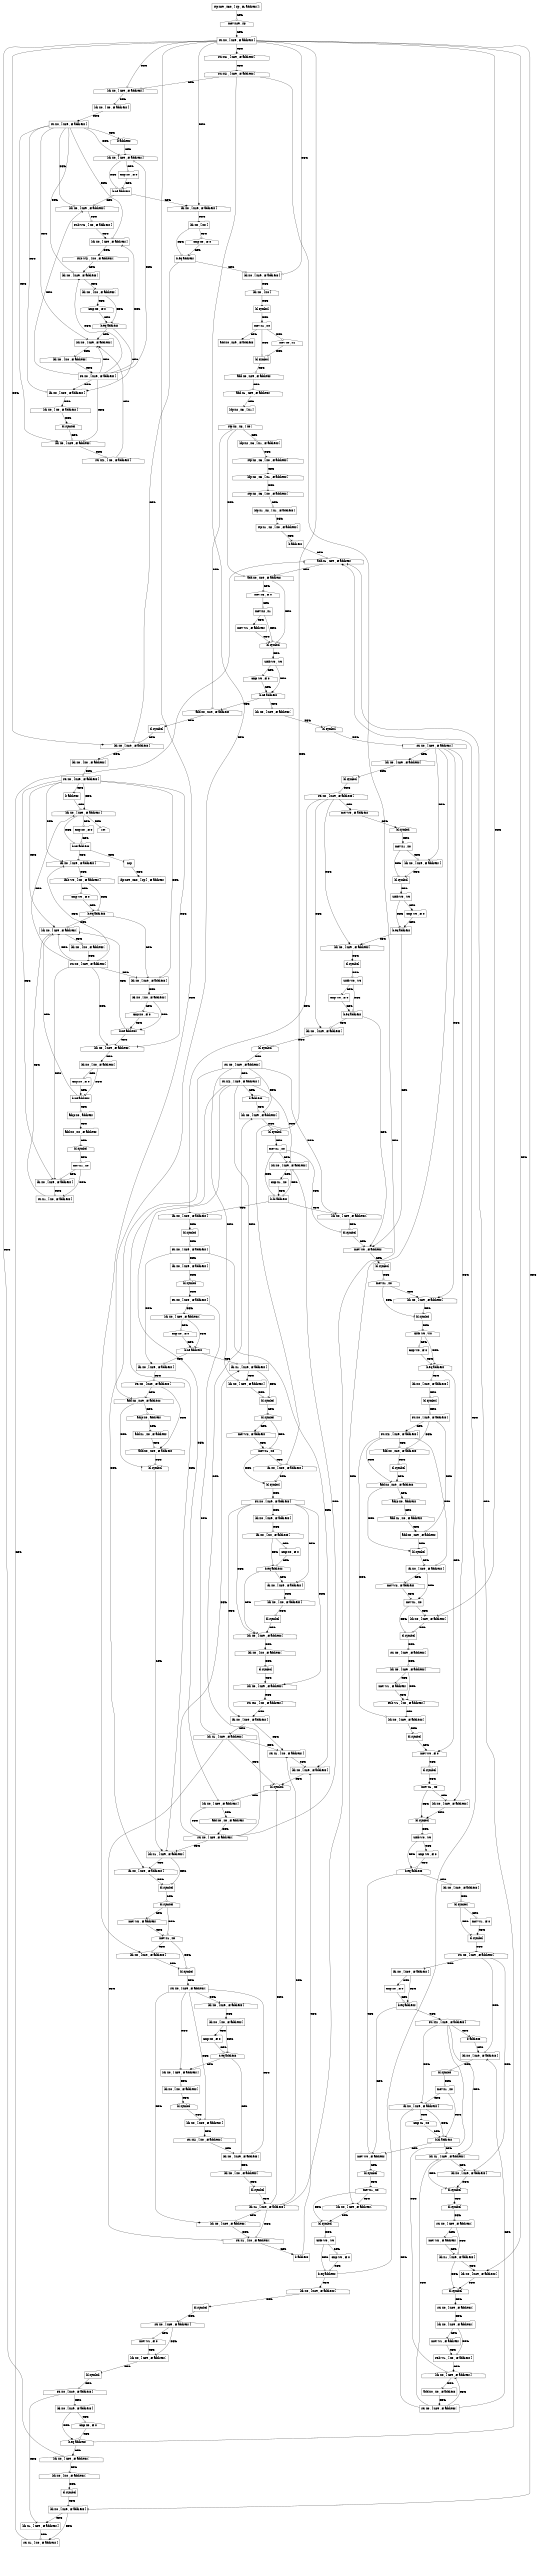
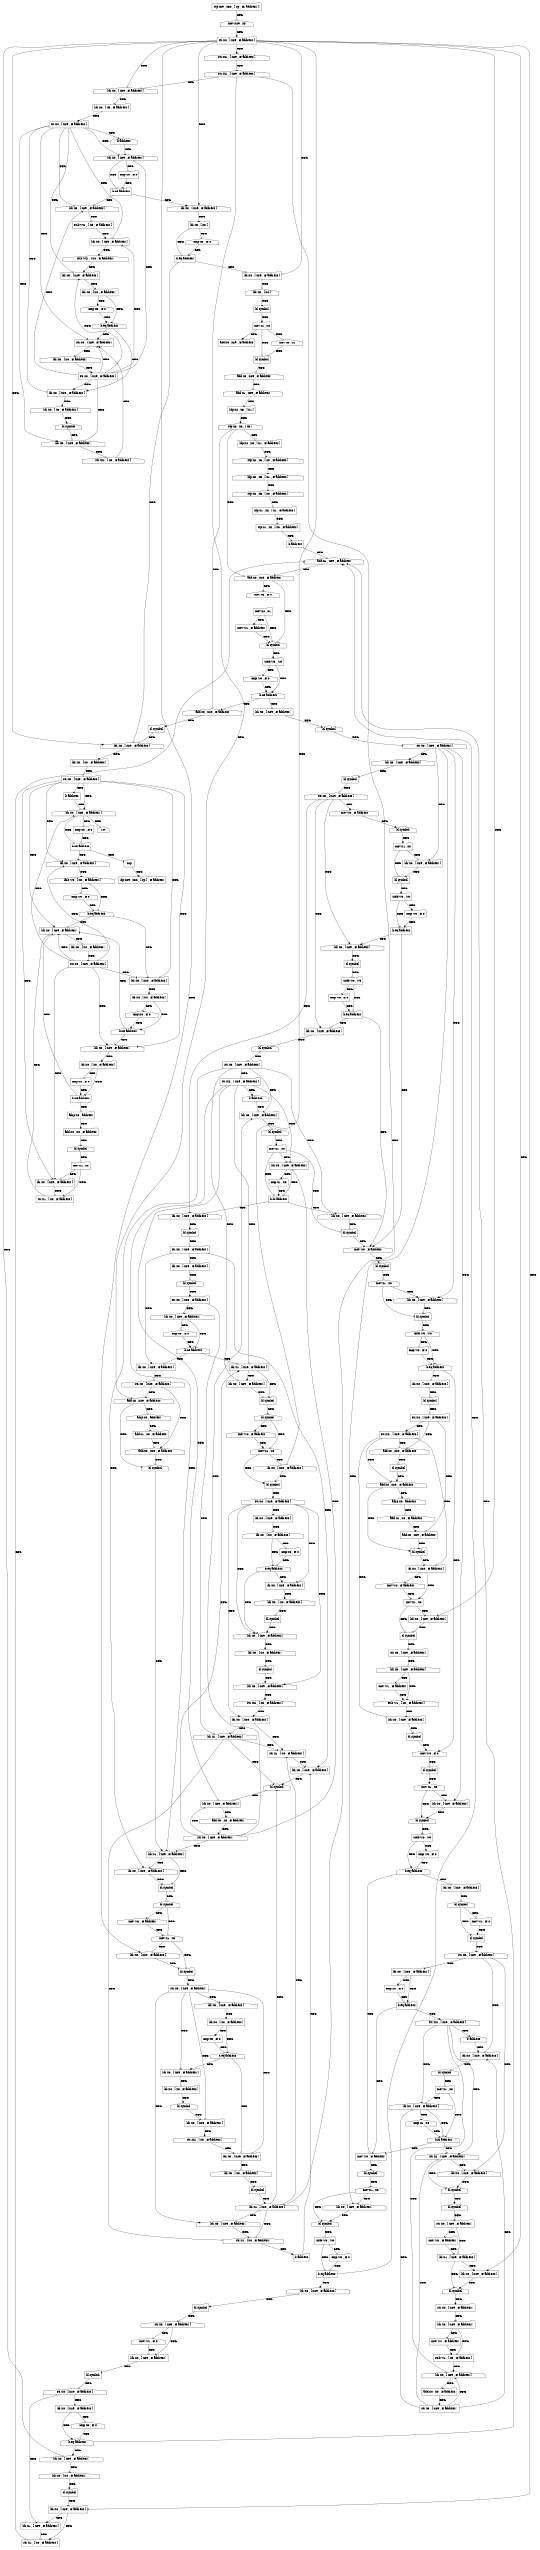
edge "ldp x2 , x3 , [ x1 ]" -> "stp x2 , x3 , [ x0 ]": added, label "DFG"
edge "mov x3 , # 0" -> "mov x2 , x1": removed, label "CFG"
